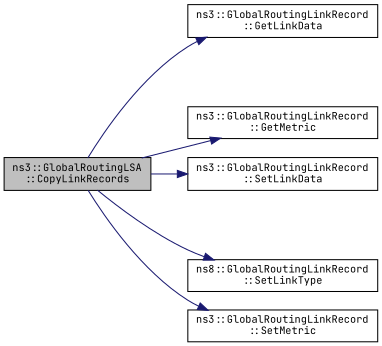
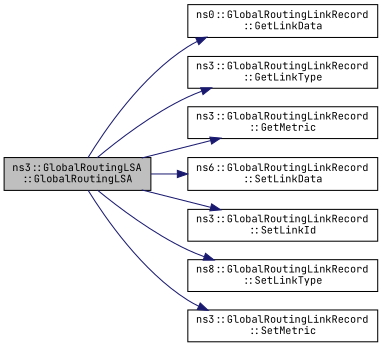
node "ns3::GlobalRoutingLinkRecord ::GetLinkData": label "ns3::GlobalRoutingLinkRecord ::GetLinkData" -> "ns0::GlobalRoutingLinkRecord ::GetLinkData"
node "ns3::GlobalRoutingLinkRecord ::GetLinkType": added
node "ns3::GlobalRoutingLSA ::CopyLinkRecords": label "ns3::GlobalRoutingLSA ::CopyLinkRecords" -> "ns3::GlobalRoutingLSA ::GlobalRoutingLSA"
node "ns3::GlobalRoutingLinkRecord ::SetLinkData": label "ns3::GlobalRoutingLinkRecord ::SetLinkData" -> "ns6::GlobalRoutingLinkRecord ::SetLinkData"
node "ns3::GlobalRoutingLinkRecord ::SetLinkId": added
